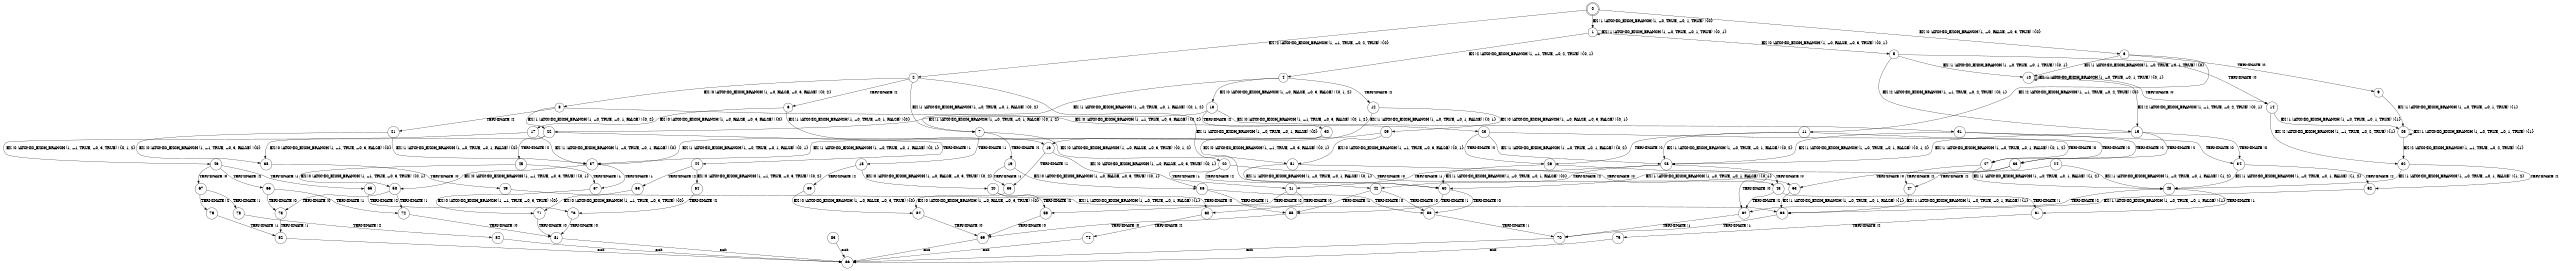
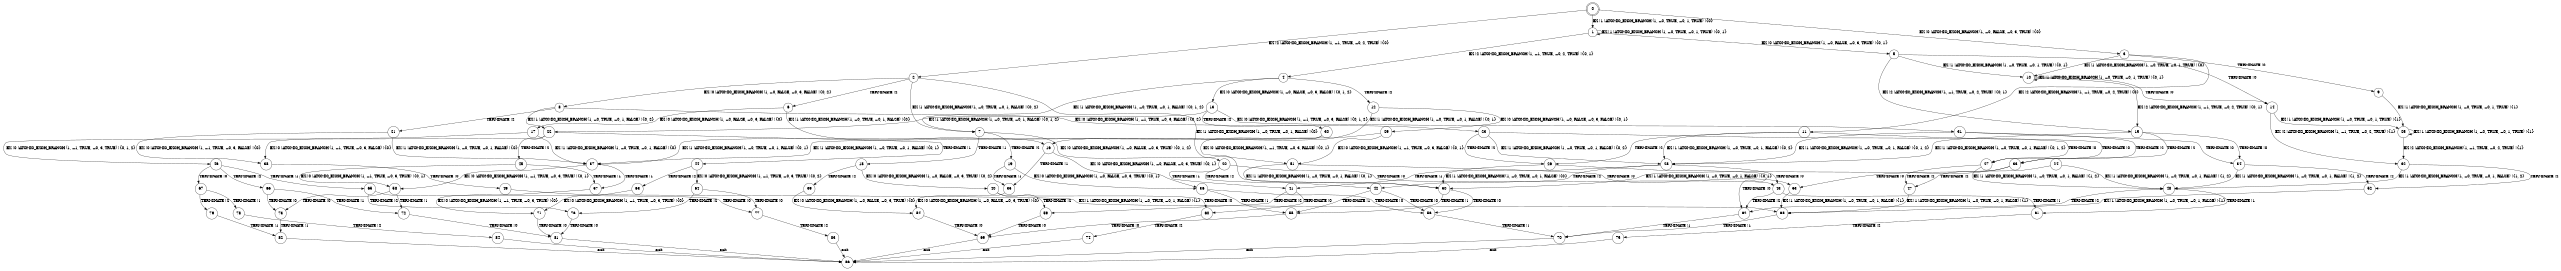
node "77": added
